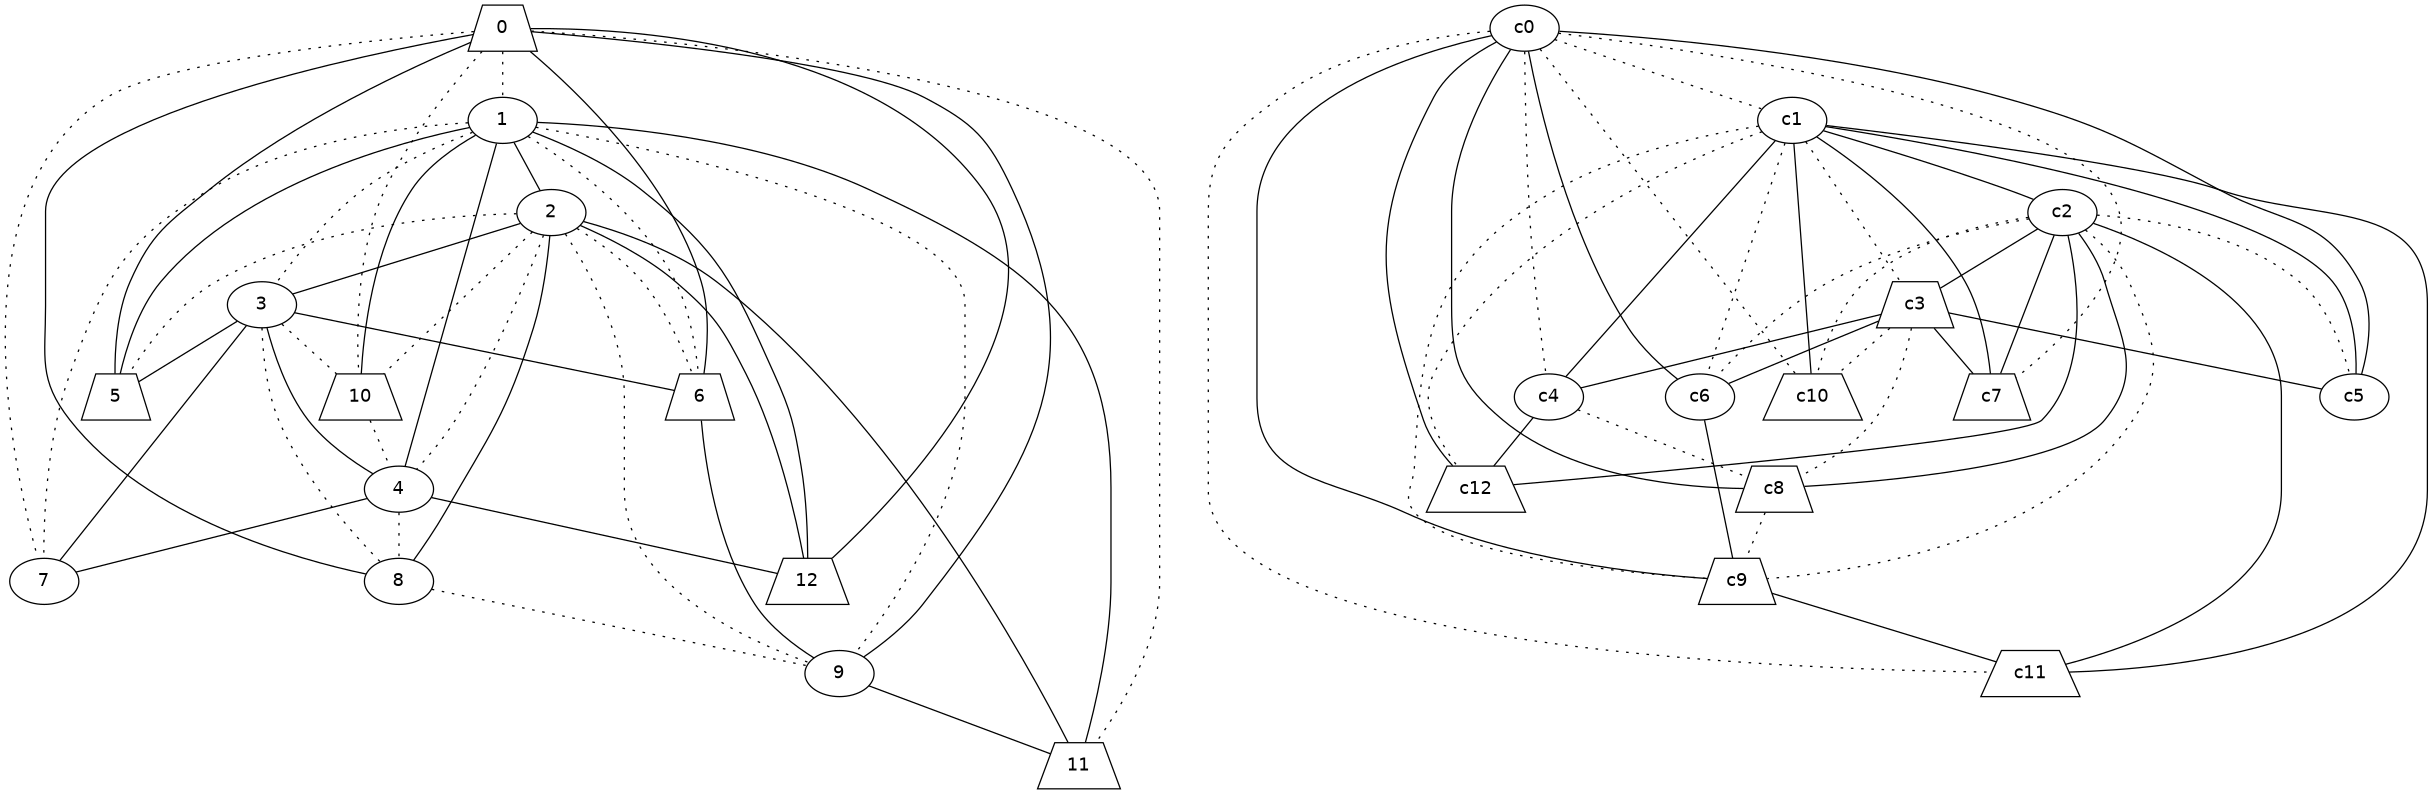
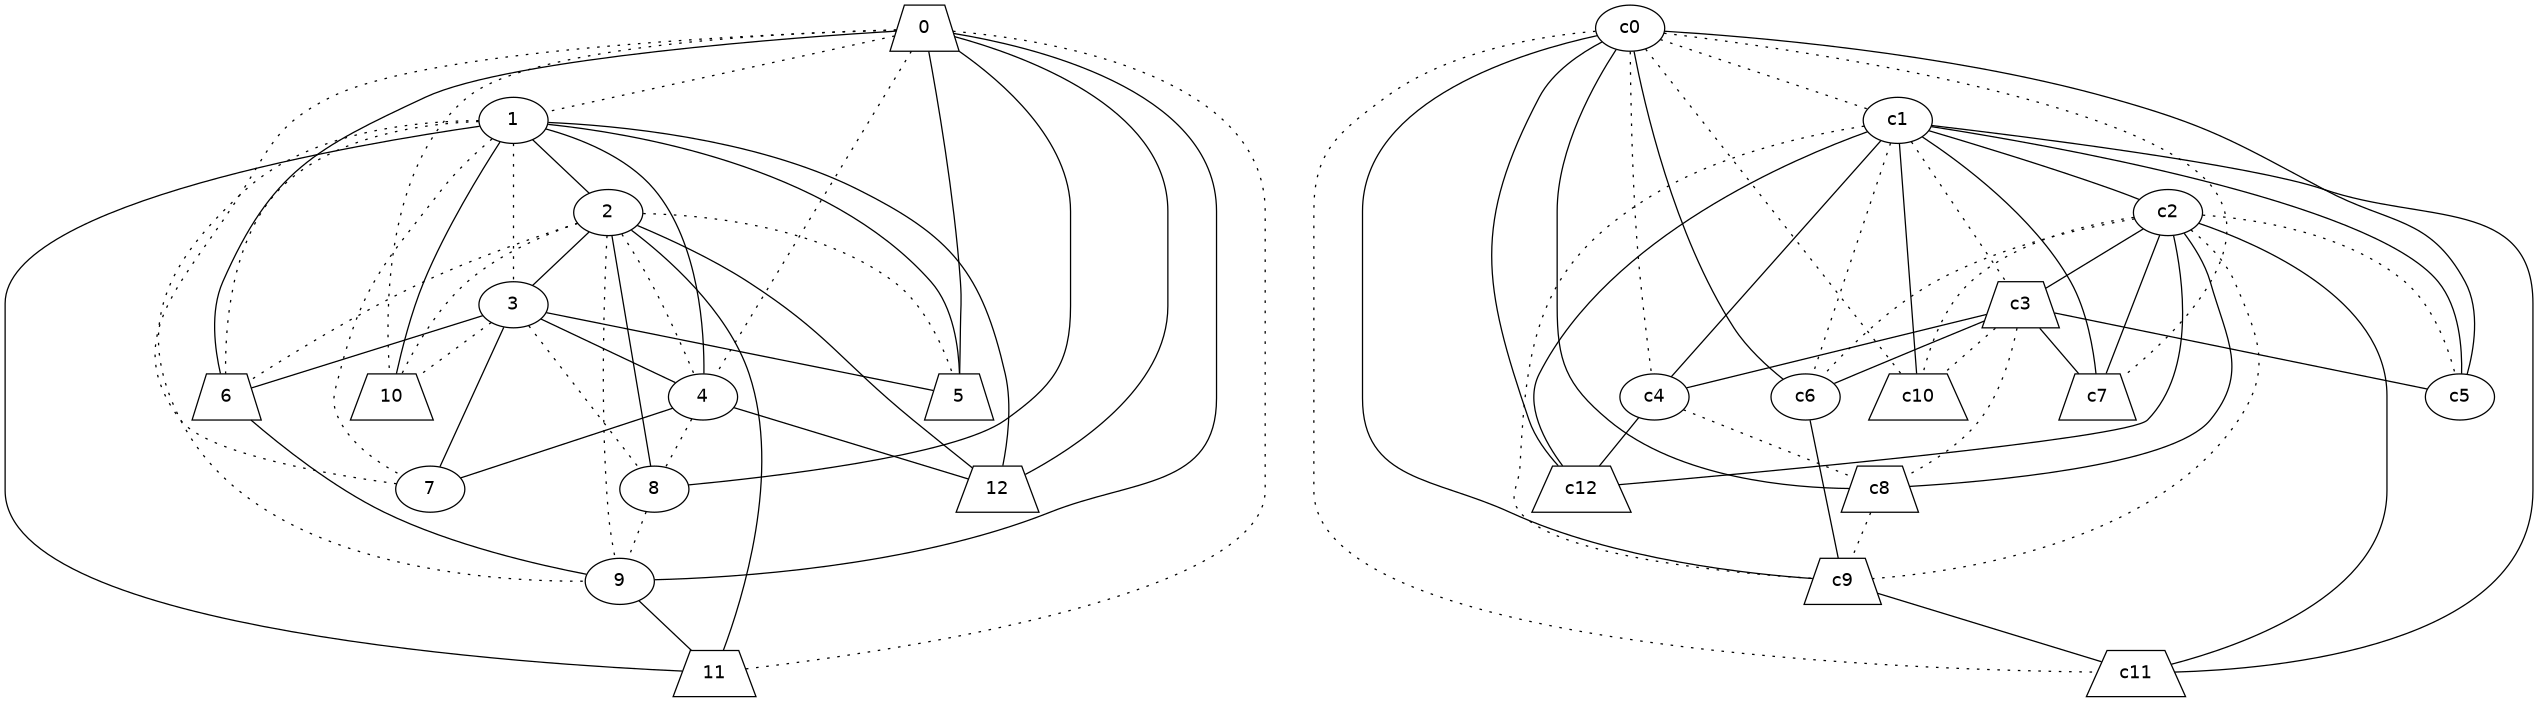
edge "c1" -- "c12": style dotted -> solid
edge "10" -- "4": now "0" -- "4"
